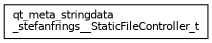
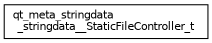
node "qt_meta_stringdata _stefanfrings__StaticFileController_t": label "qt_meta_stringdata _stefanfrings__StaticFileController_t" -> "qt_meta_stringdata _stringdata__StaticFileController_t"
